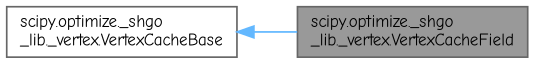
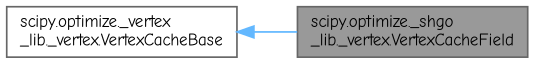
node "scipy.optimize._shgo _lib._vertex.VertexCacheBase": label "scipy.optimize._shgo _lib._vertex.VertexCacheBase" -> "scipy.optimize._vertex _lib._vertex.VertexCacheBase"
